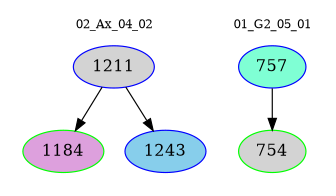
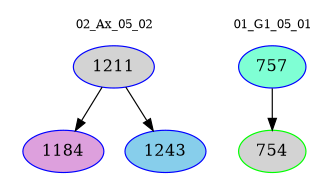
cluster "02_Ax_04_02": label "02_Ax_04_02" -> "02_Ax_05_02"
cluster "01_G2_05_01": label "01_G2_05_01" -> "01_G1_05_01"
node "1184": color green -> blue
